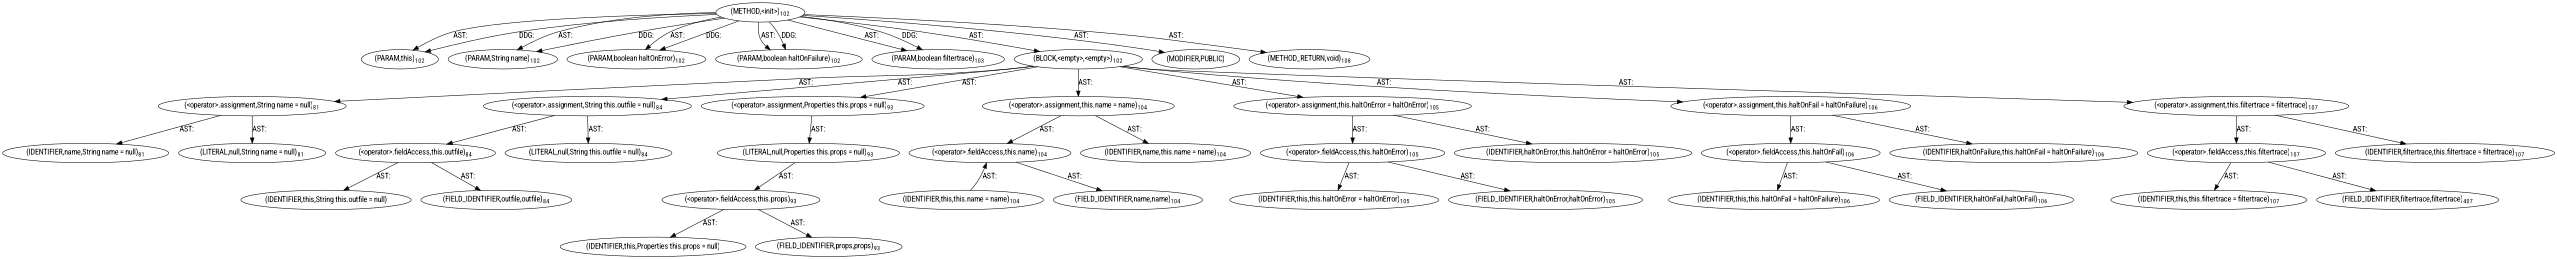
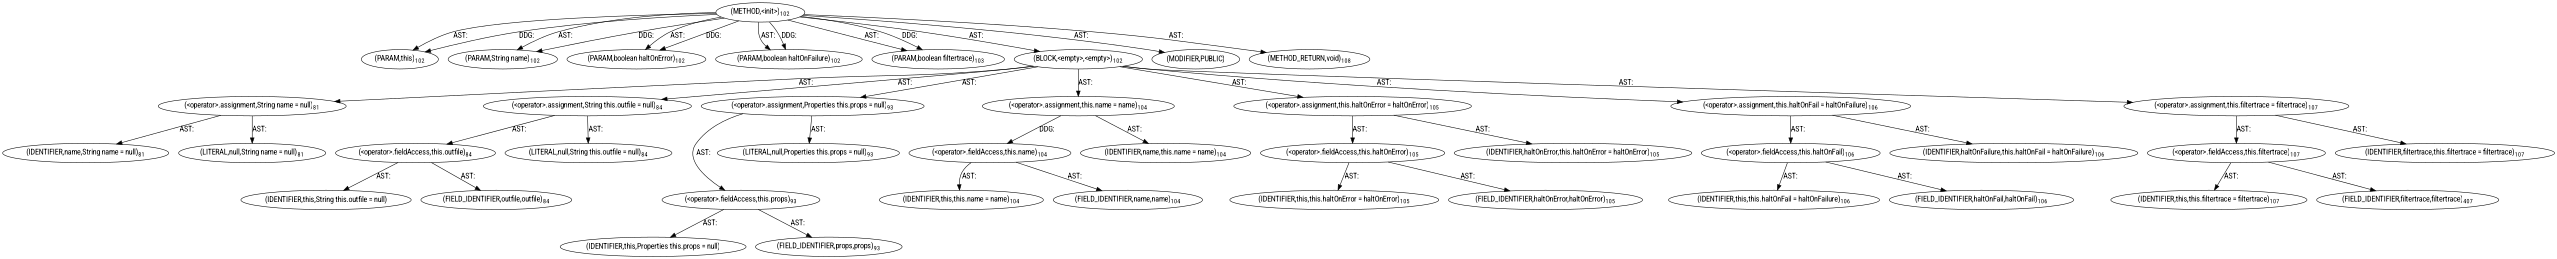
edge "(<operator>.assignment,this.name = name)" -> "(<operator>.fieldAccess,this.name)": label "AST: " -> "DDG: "
edge "(LITERAL,null,Properties this.props = null)" -> "(<operator>.fieldAccess,this.props)": now "(<operator>.assignment,Properties this.props = null)" -> "(<operator>.fieldAccess,this.props)"
edge "(IDENTIFIER,this,this.name = name)" -> "(<operator>.fieldAccess,this.name)": reversed
